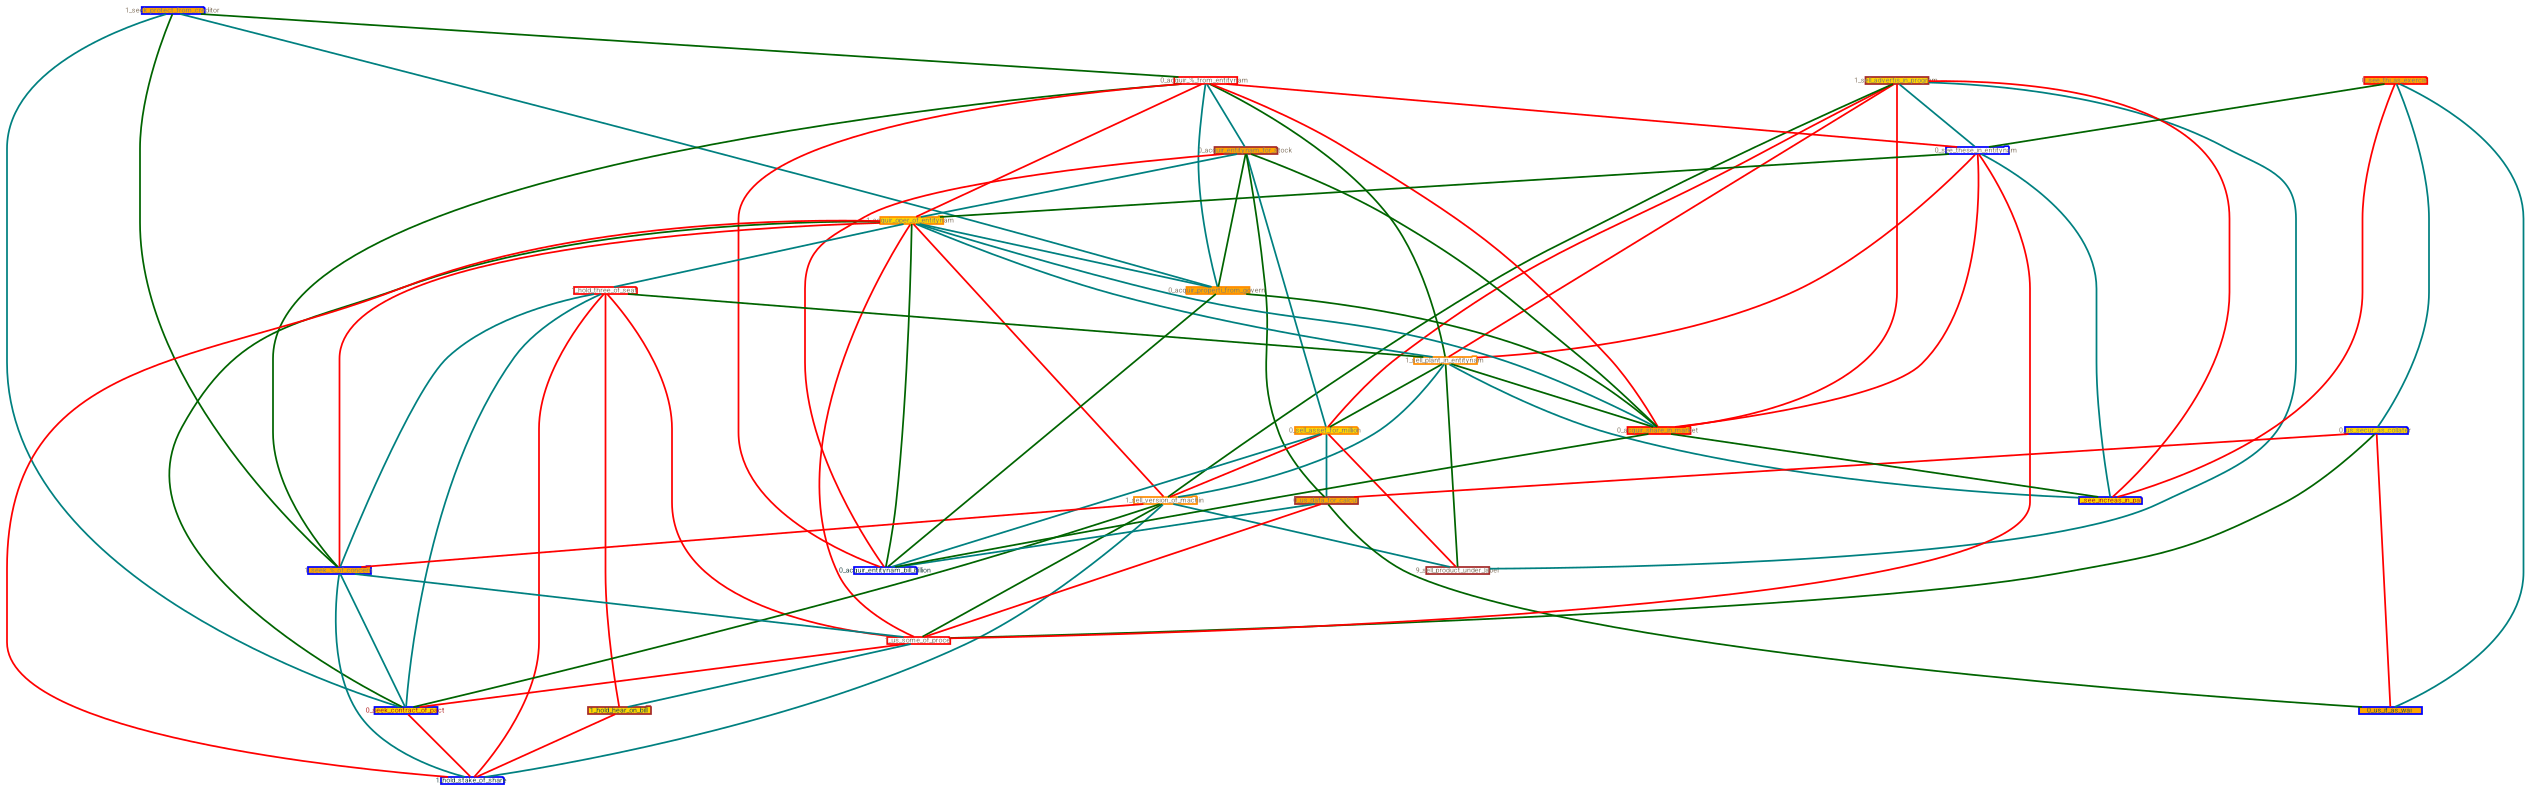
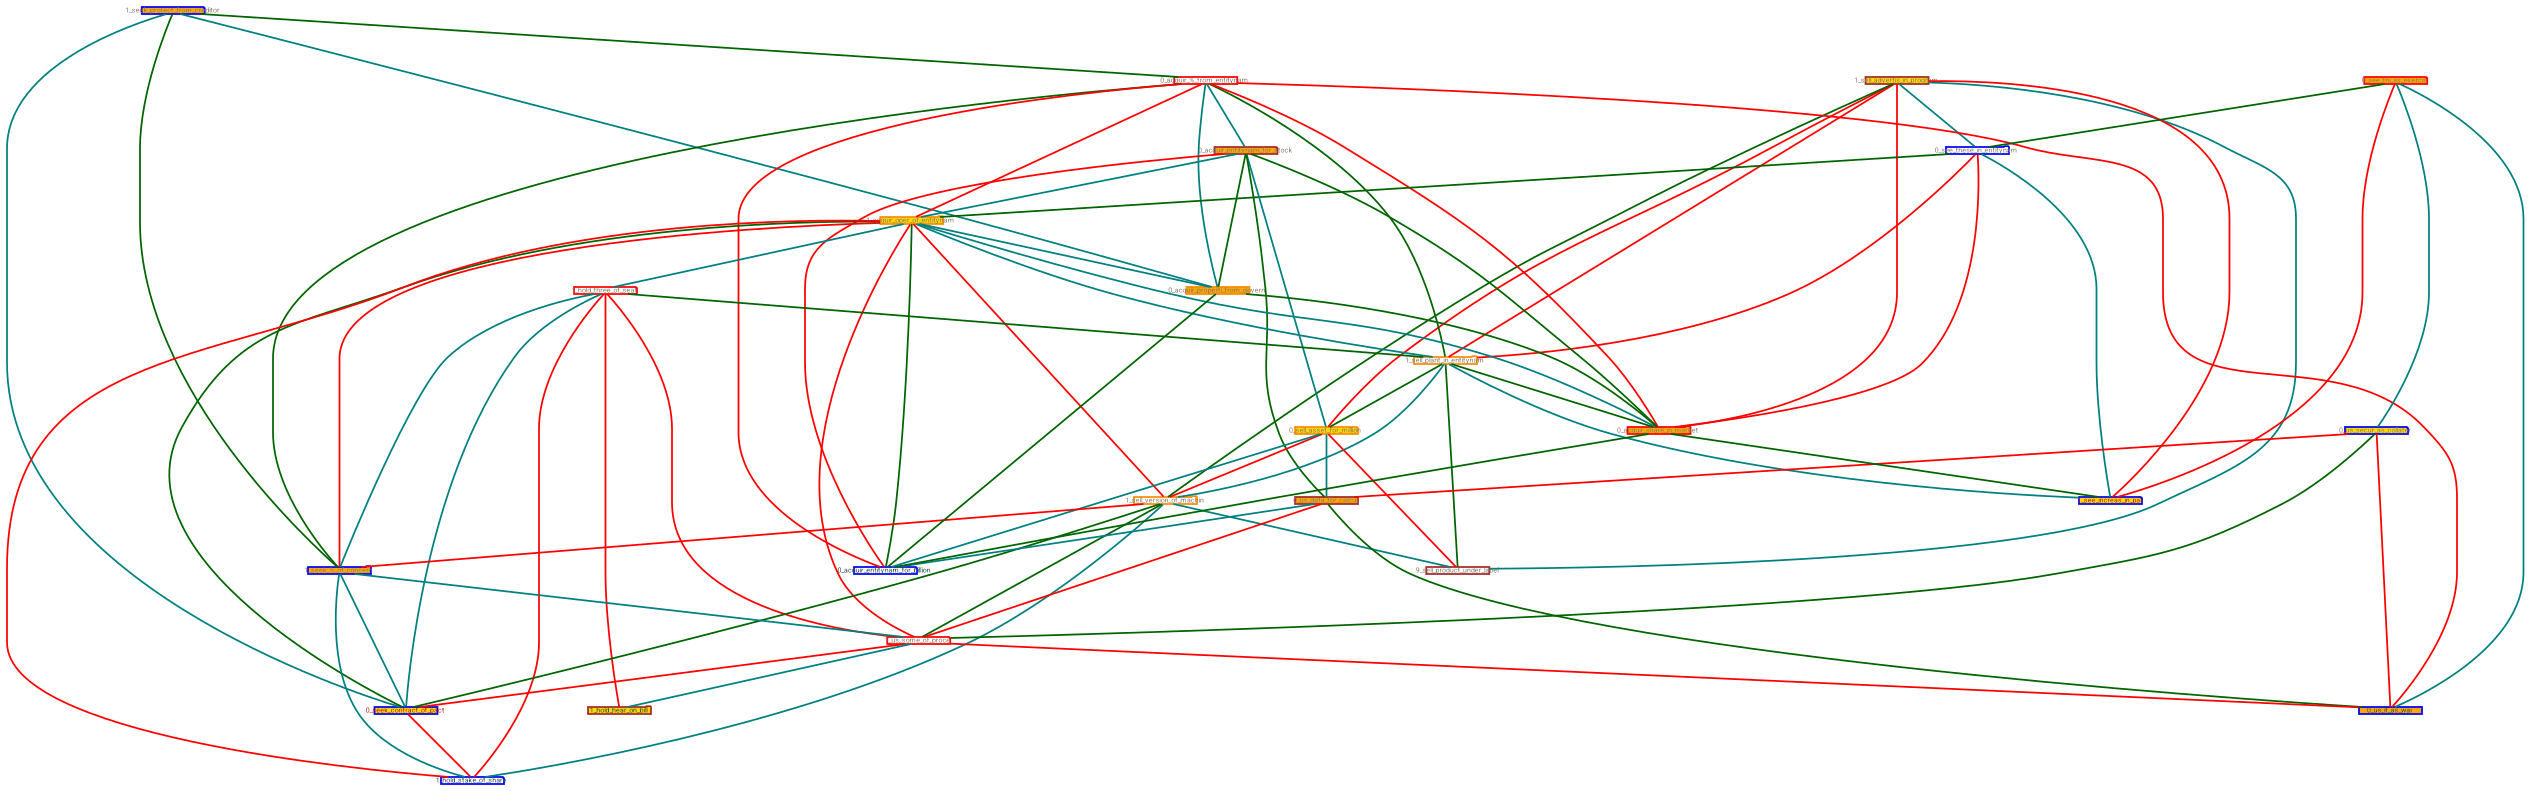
edge "0_acquir_%_from_entitynam" -- "0_see_these_in_entitynam": now "0_acquir_%_from_entitynam" -- "0_us_it_as_wai"
node "0_acquir_entitynam_bill_billion": label "0_acquir_entitynam_bill_billion" -> "0_acquir_entitynam_for_billion"
edge "0_see_these_in_entitynam" -- "1_us_some_of_proce": now "0_us_it_as_wai" -- "1_us_some_of_proce"
edge "1_hold_hear_on_bill" -- "1_hold_stake_of_share": removed
